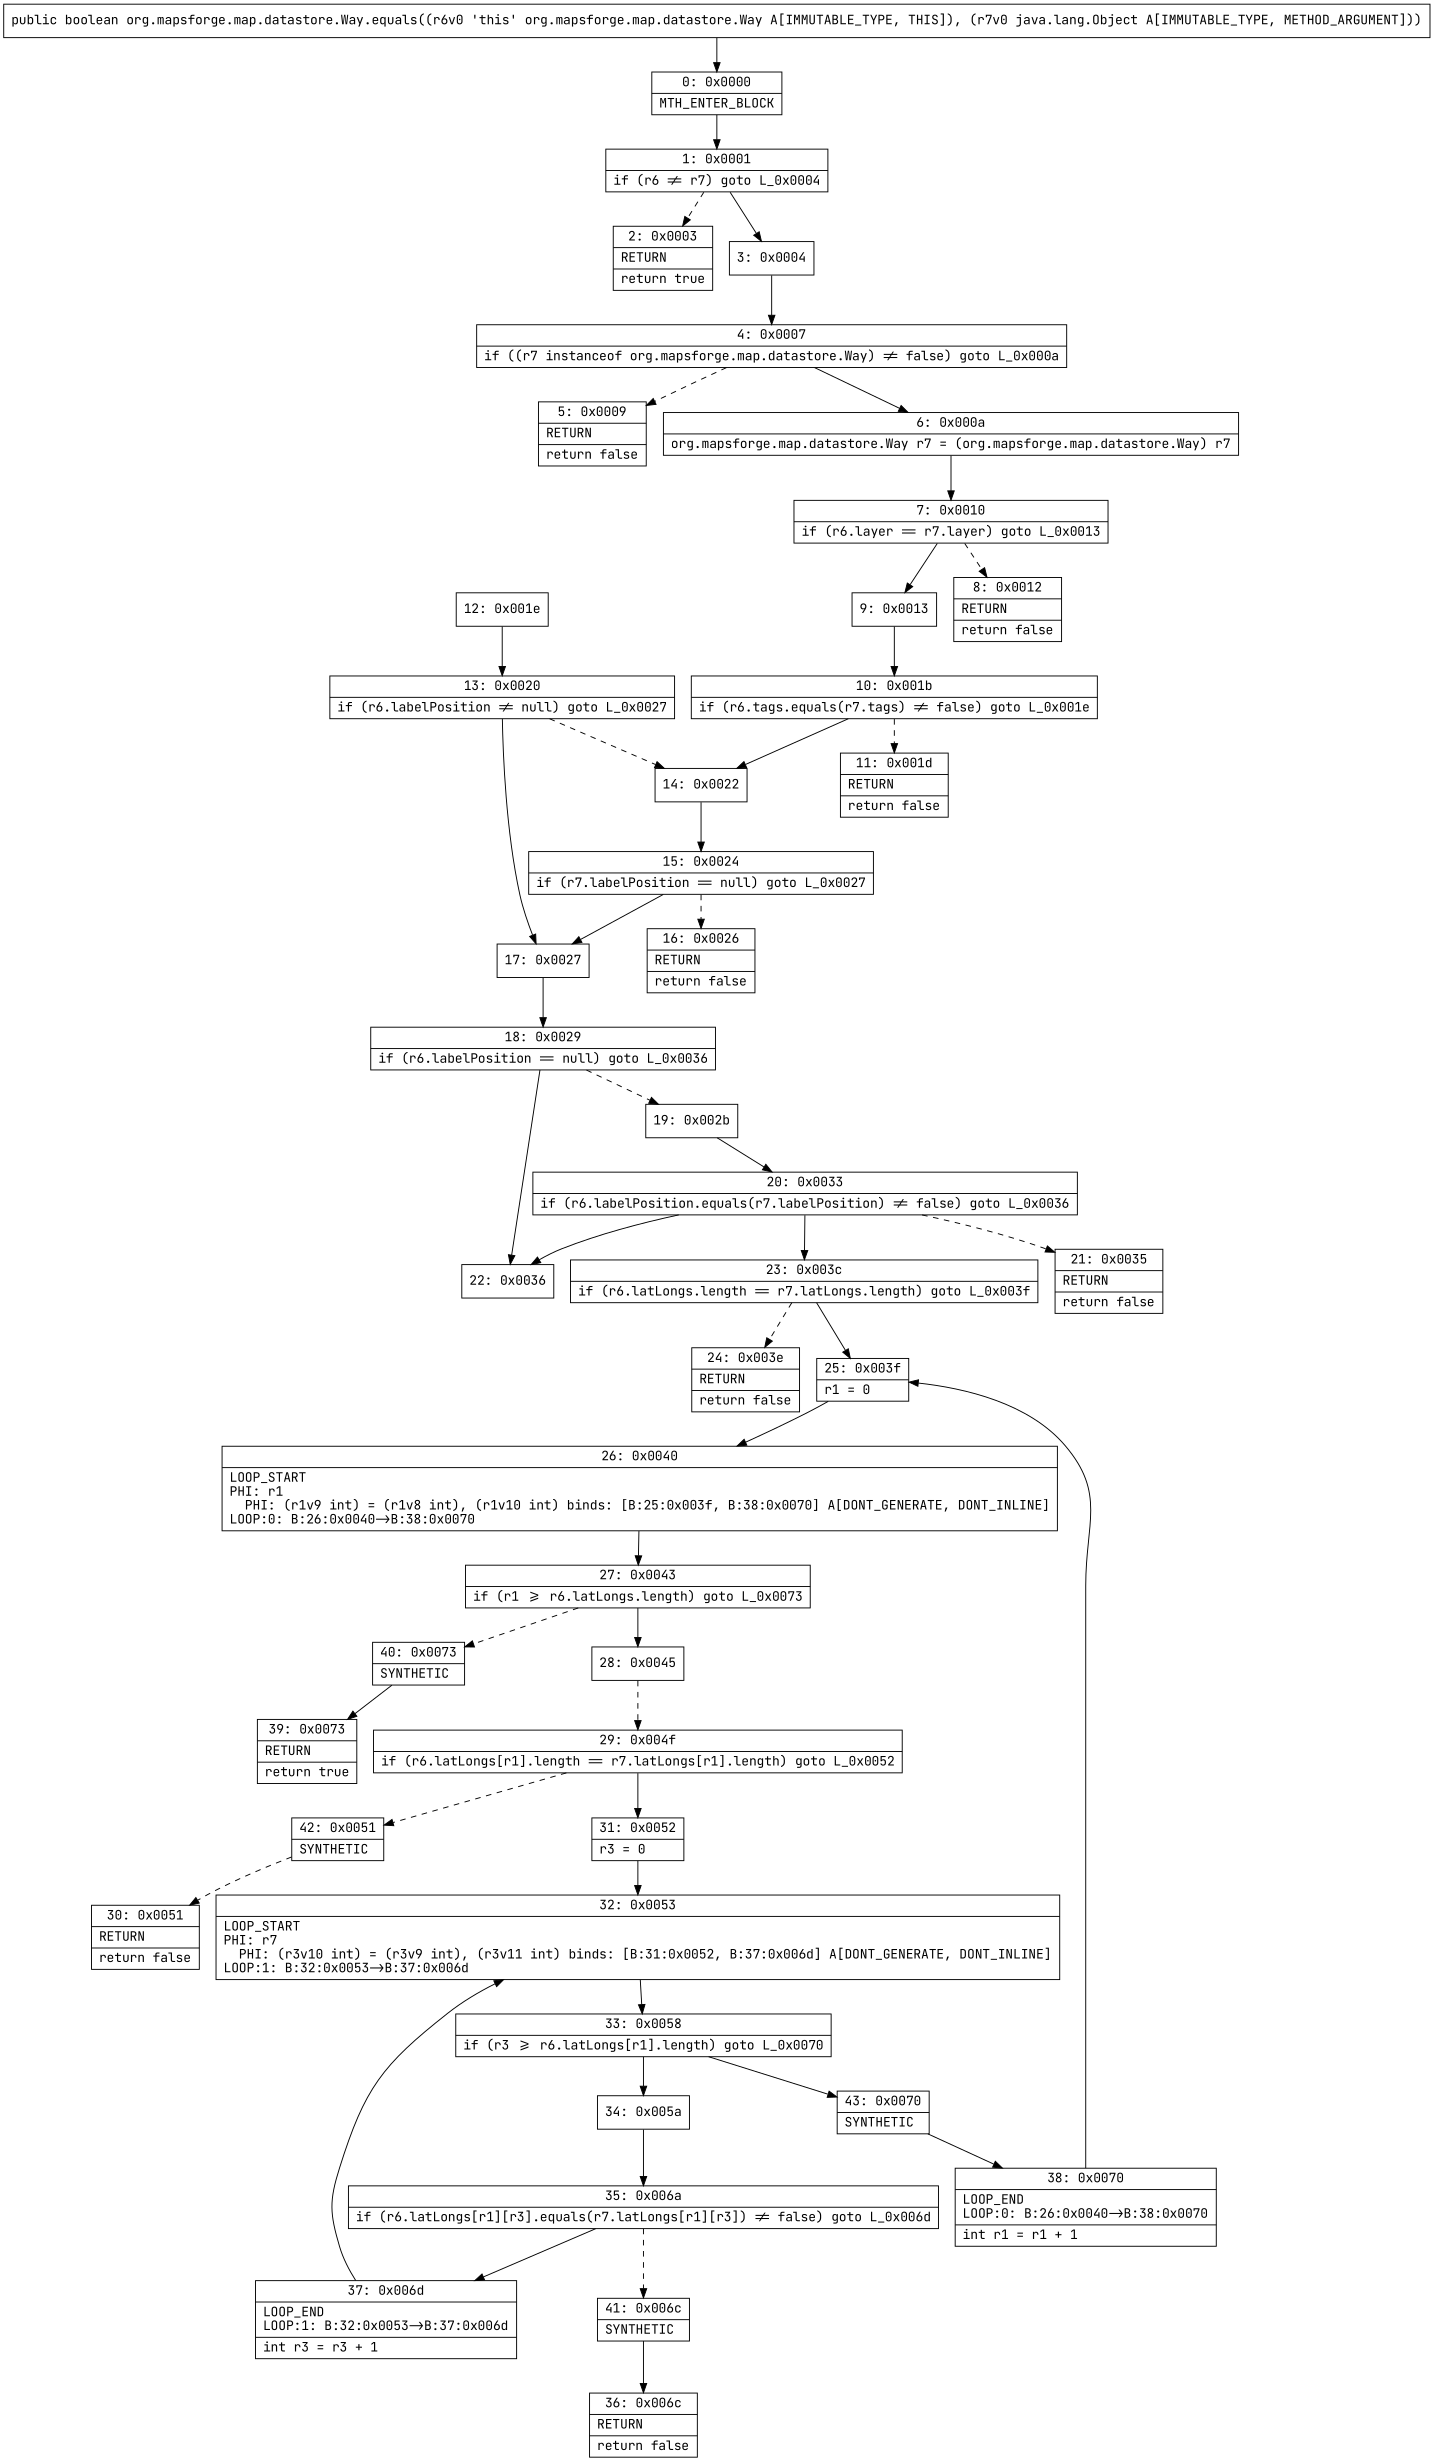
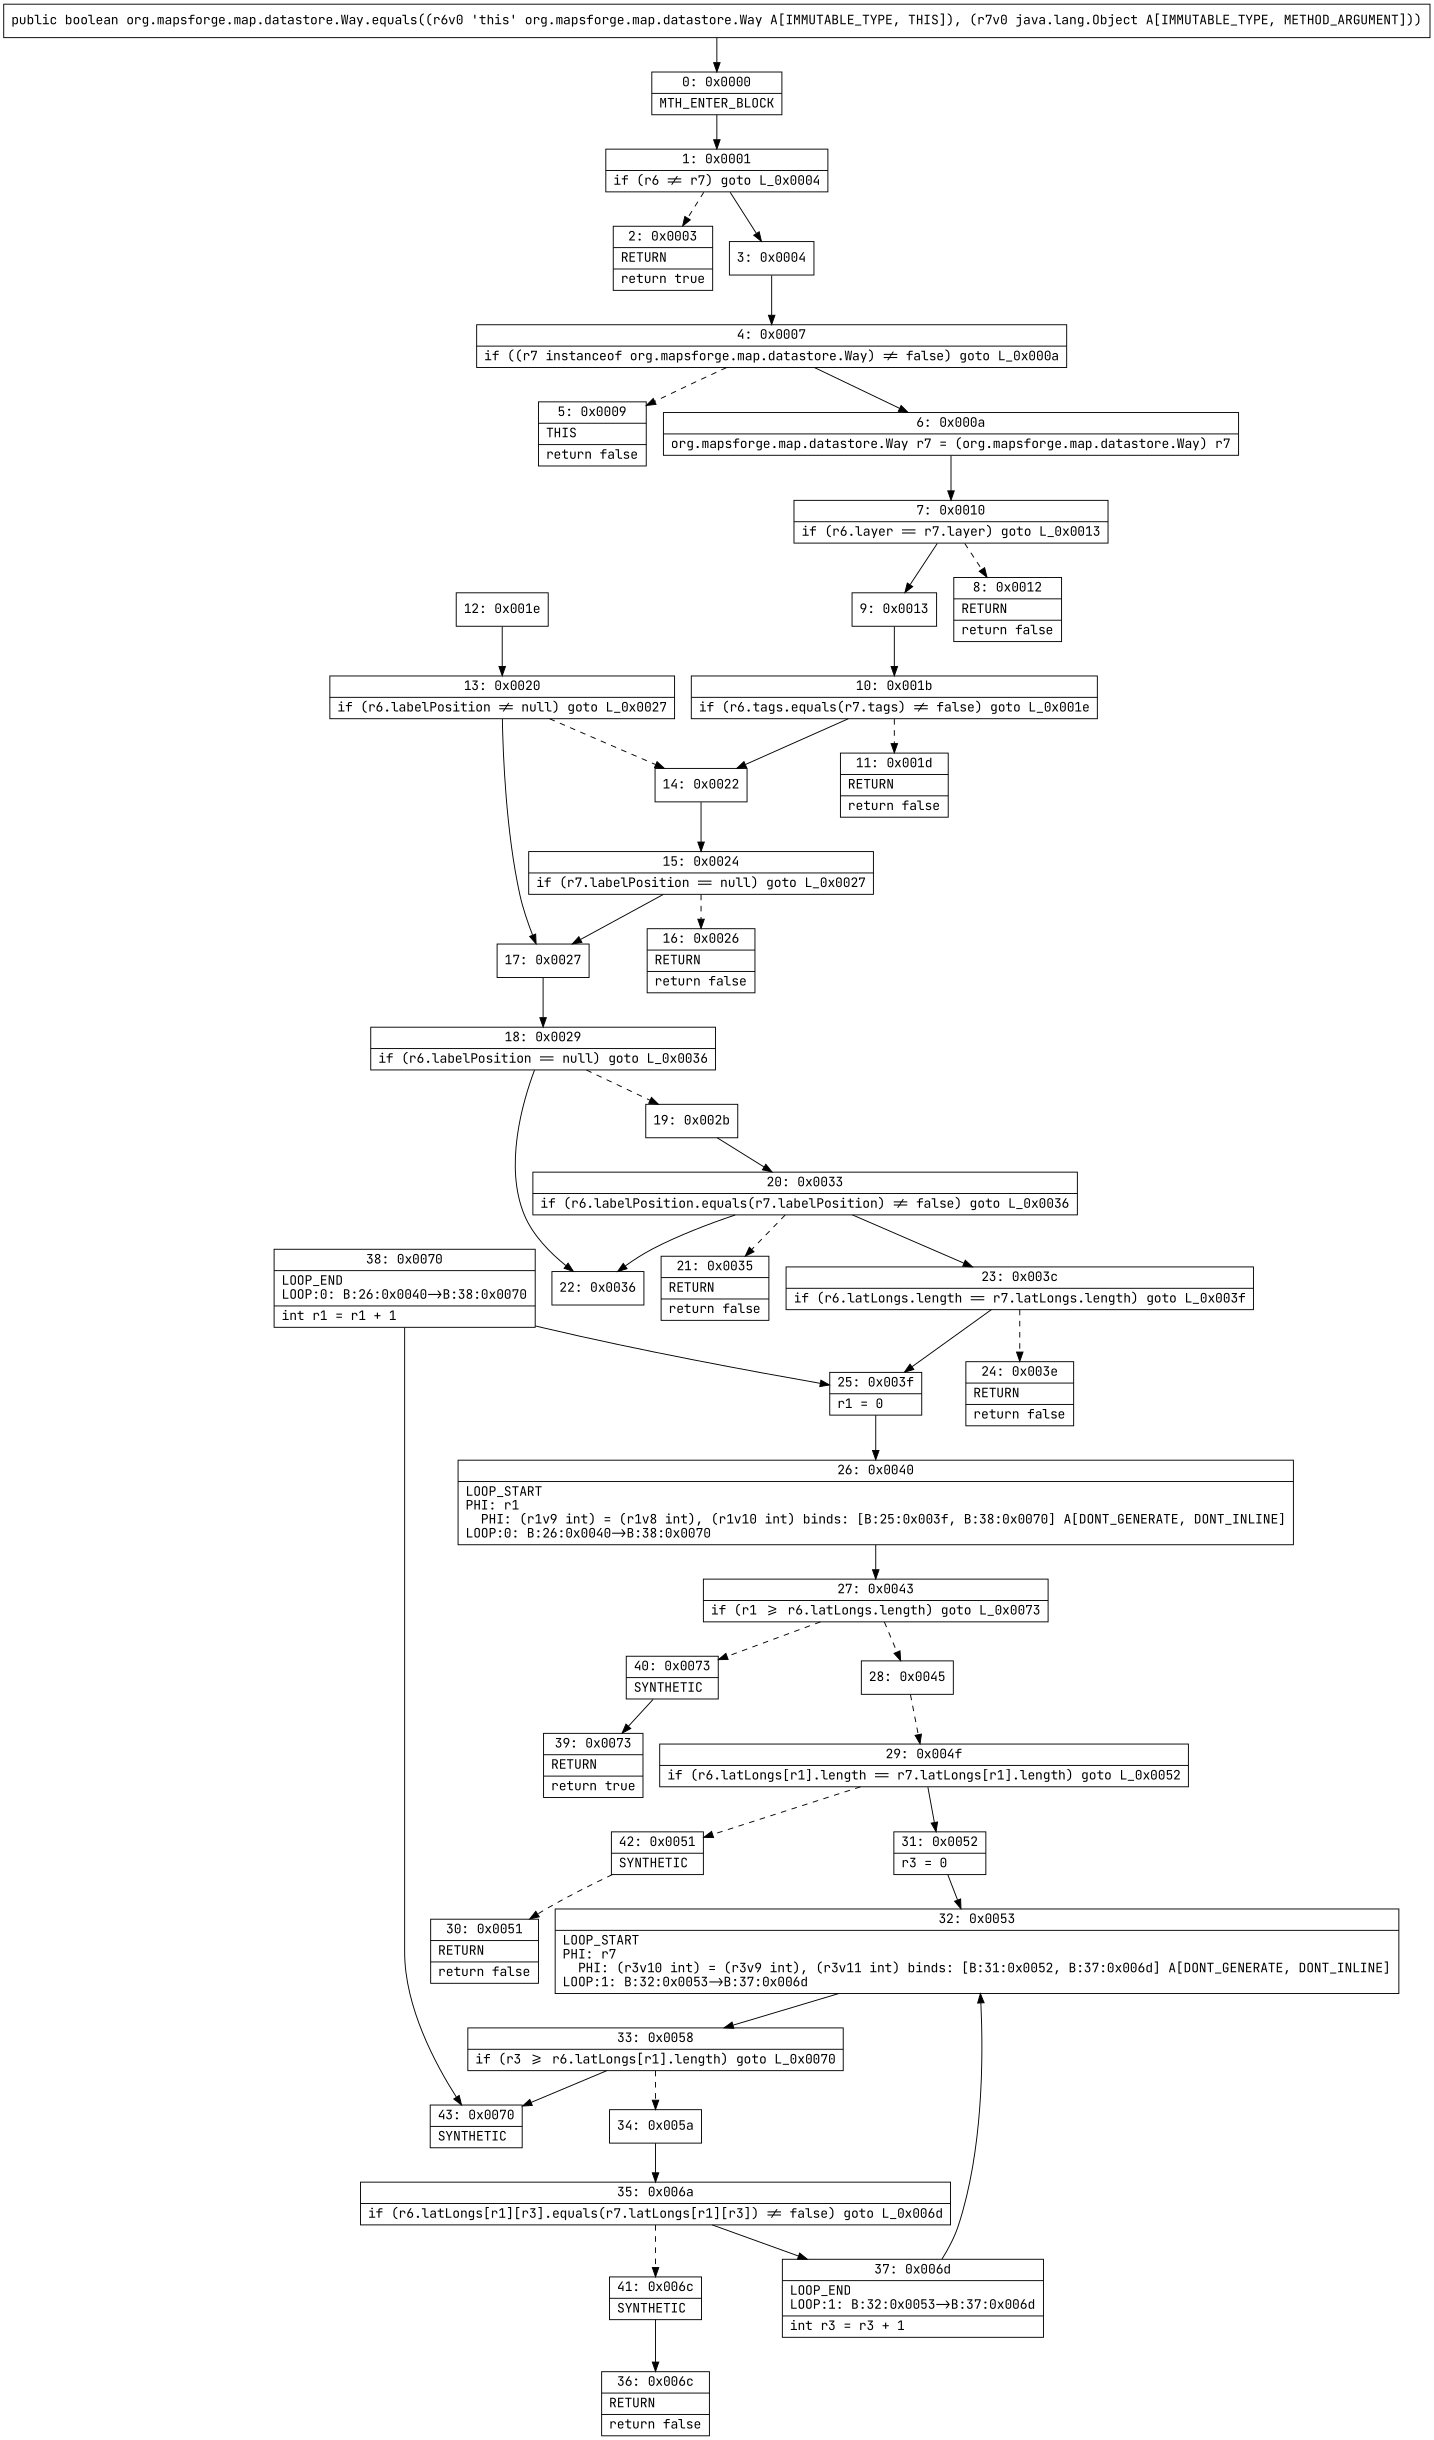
node "5: 0x0009": text "RETURN" -> "THIS"
edge "27: 0x0043" -> "28: 0x0045": style solid -> dashed
edge "33: 0x0058" -> "34: 0x005a": style solid -> dashed
edge "43: 0x0070" -> "38: 0x0070": reversed
